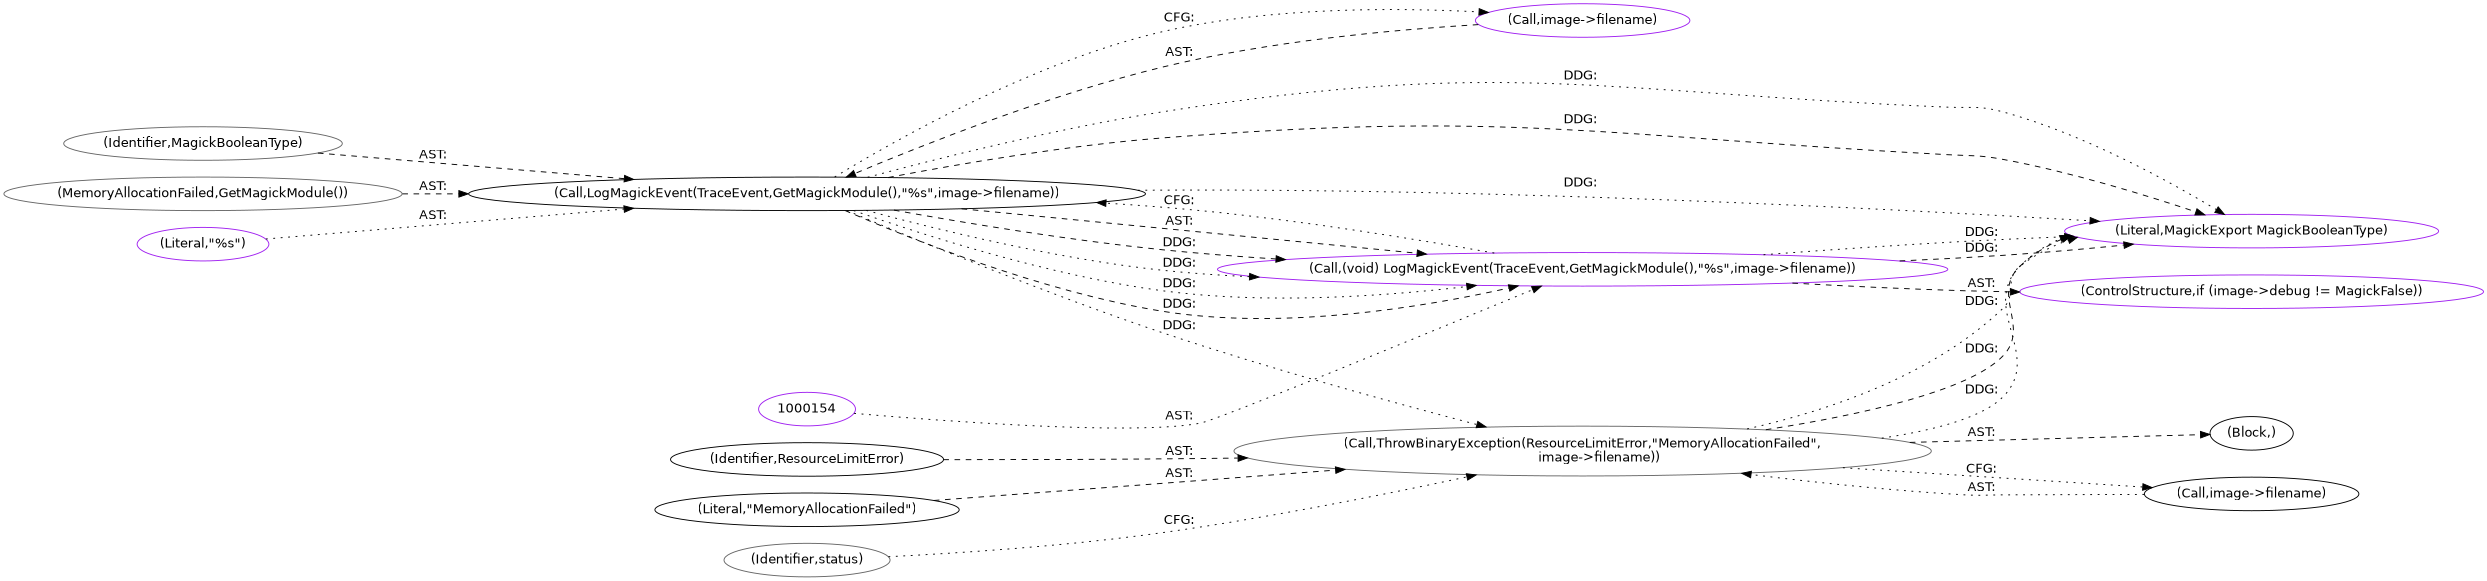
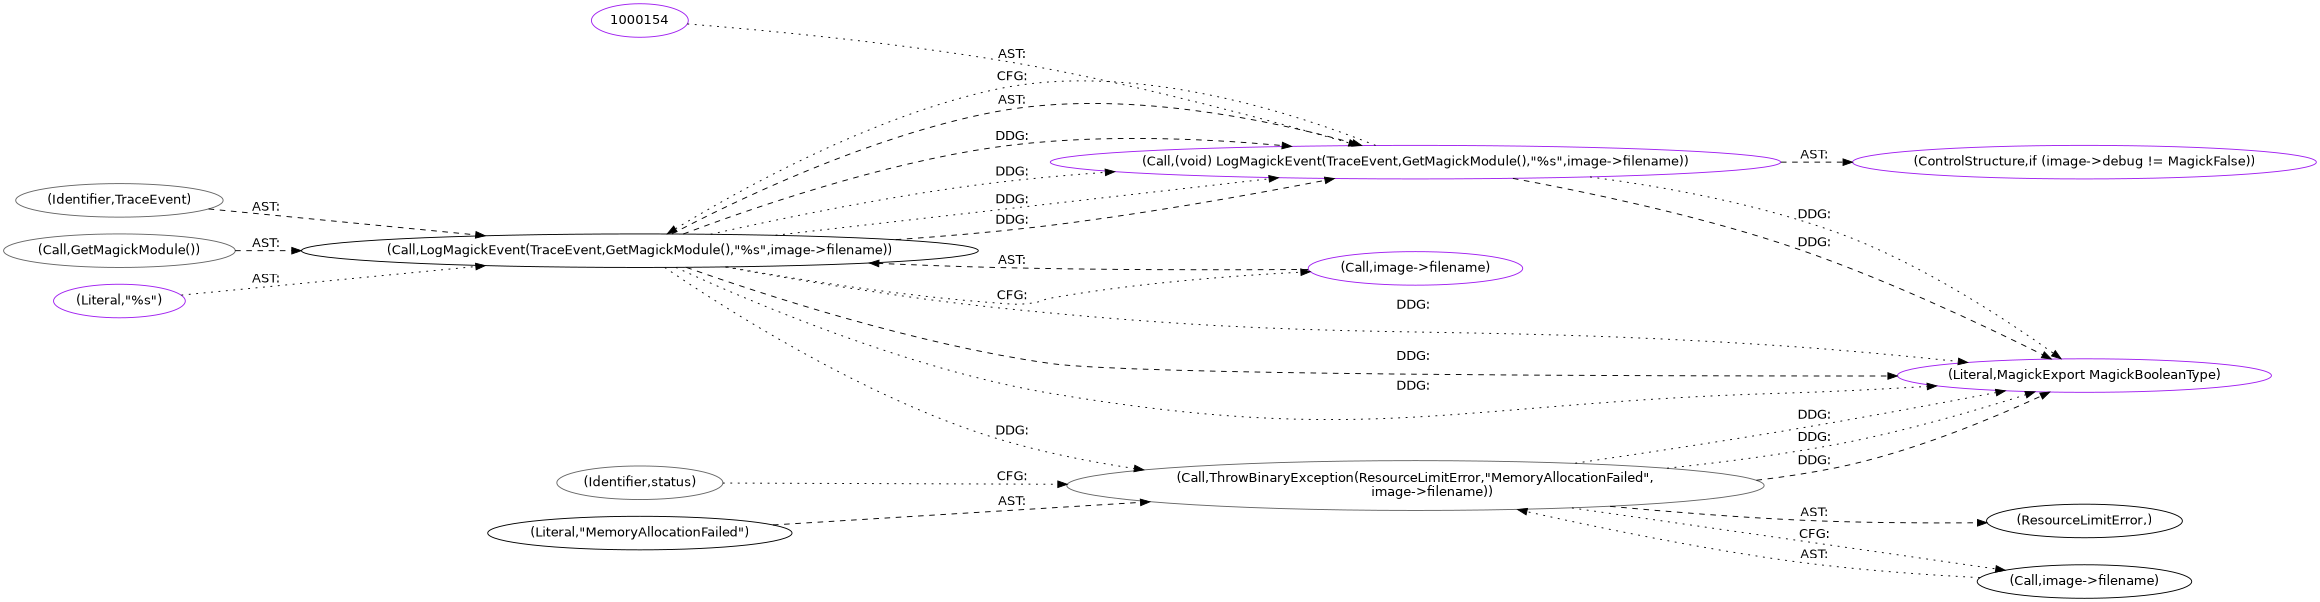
node "(Identifier,MagickBooleanType)": label "(Identifier,MagickBooleanType)" -> "(Identifier,TraceEvent)"
node "(MemoryAllocationFailed,GetMagickModule())": label "(MemoryAllocationFailed,GetMagickModule())" -> "(Call,GetMagickModule())"
node "(Block,)": label "(Block,)" -> "(ResourceLimitError,)"
node "(Identifier,ResourceLimitError)": removed
